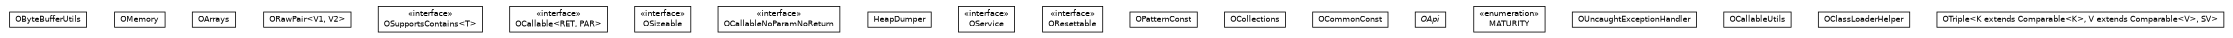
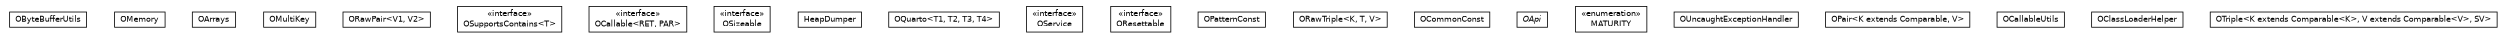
node "OMultiKey": added
node "OCallableNoParamNoReturn": removed
node "OQuarto<T1, T2, T3, T4>": added
node "OCollections": removed
node "ORawTriple<K, T, V>": added
node "OPair<K extends Comparable, V>": added
